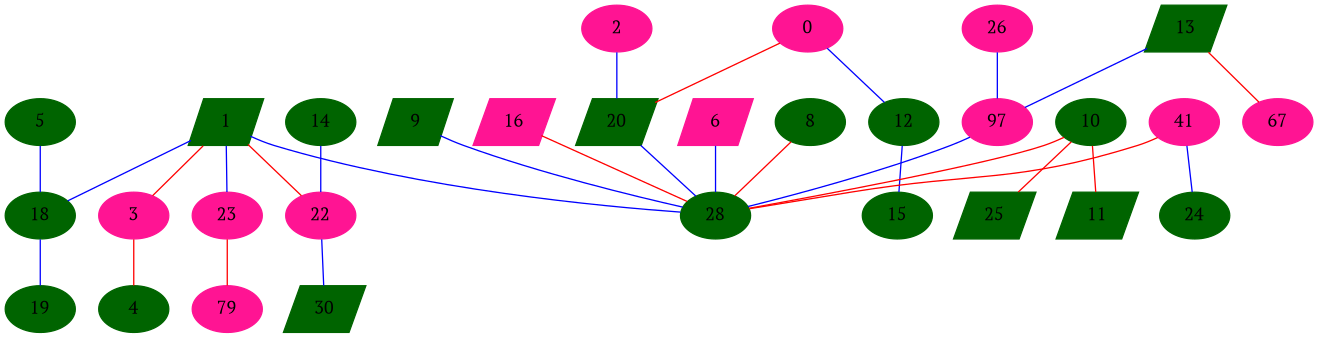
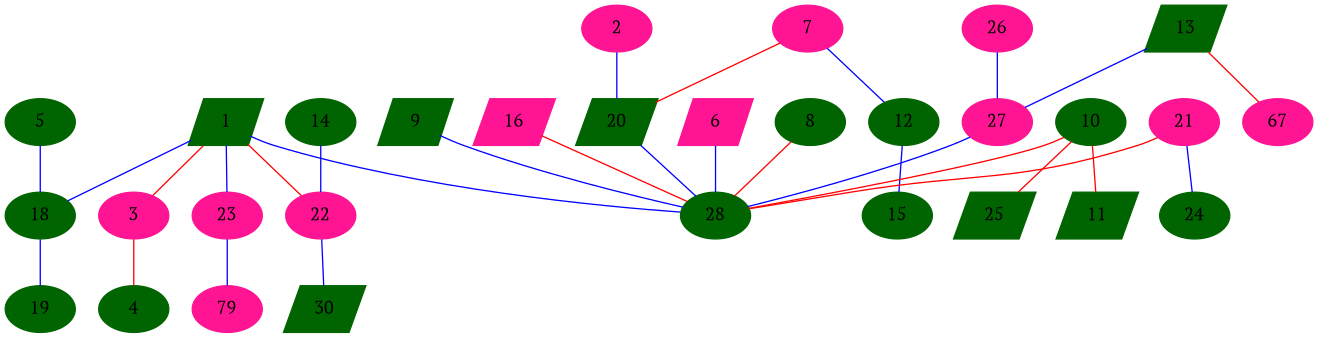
node "0": label "0" -> "7"
node "97": label "97" -> "27"
node "41": label "41" -> "21"
edge "23" -- "79": color red -> blue
